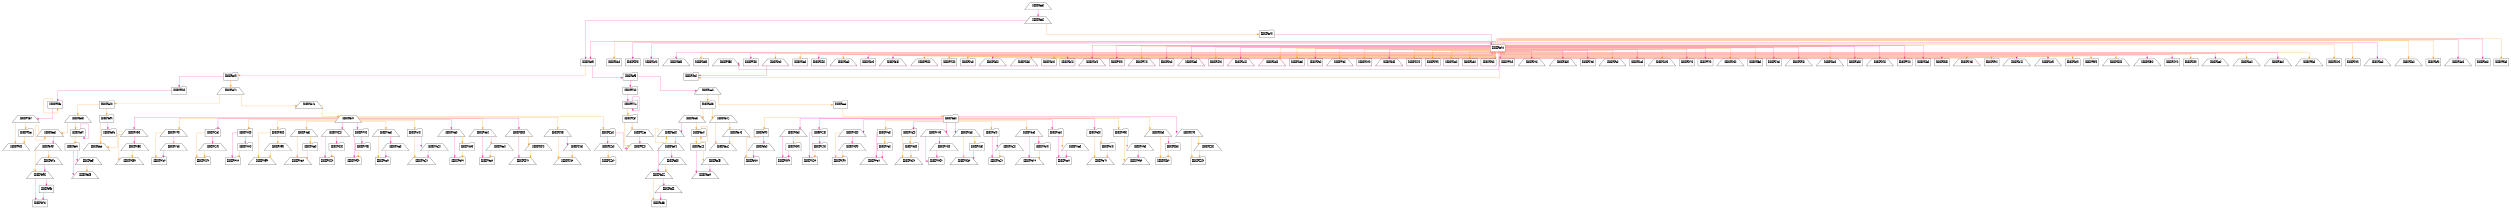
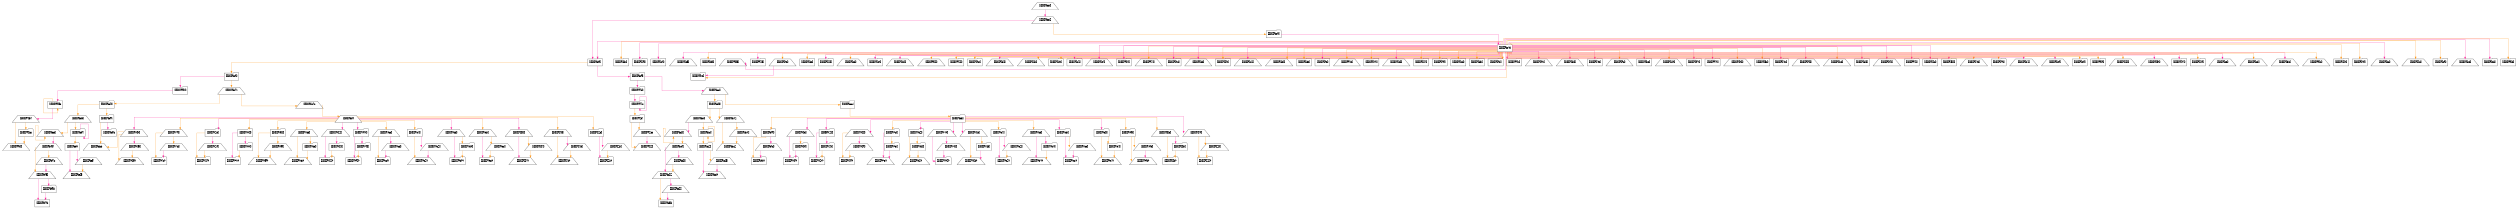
edge "BB008982a0" -> "BB00899320": now "BB008982a0" -> "BB008982b7"
